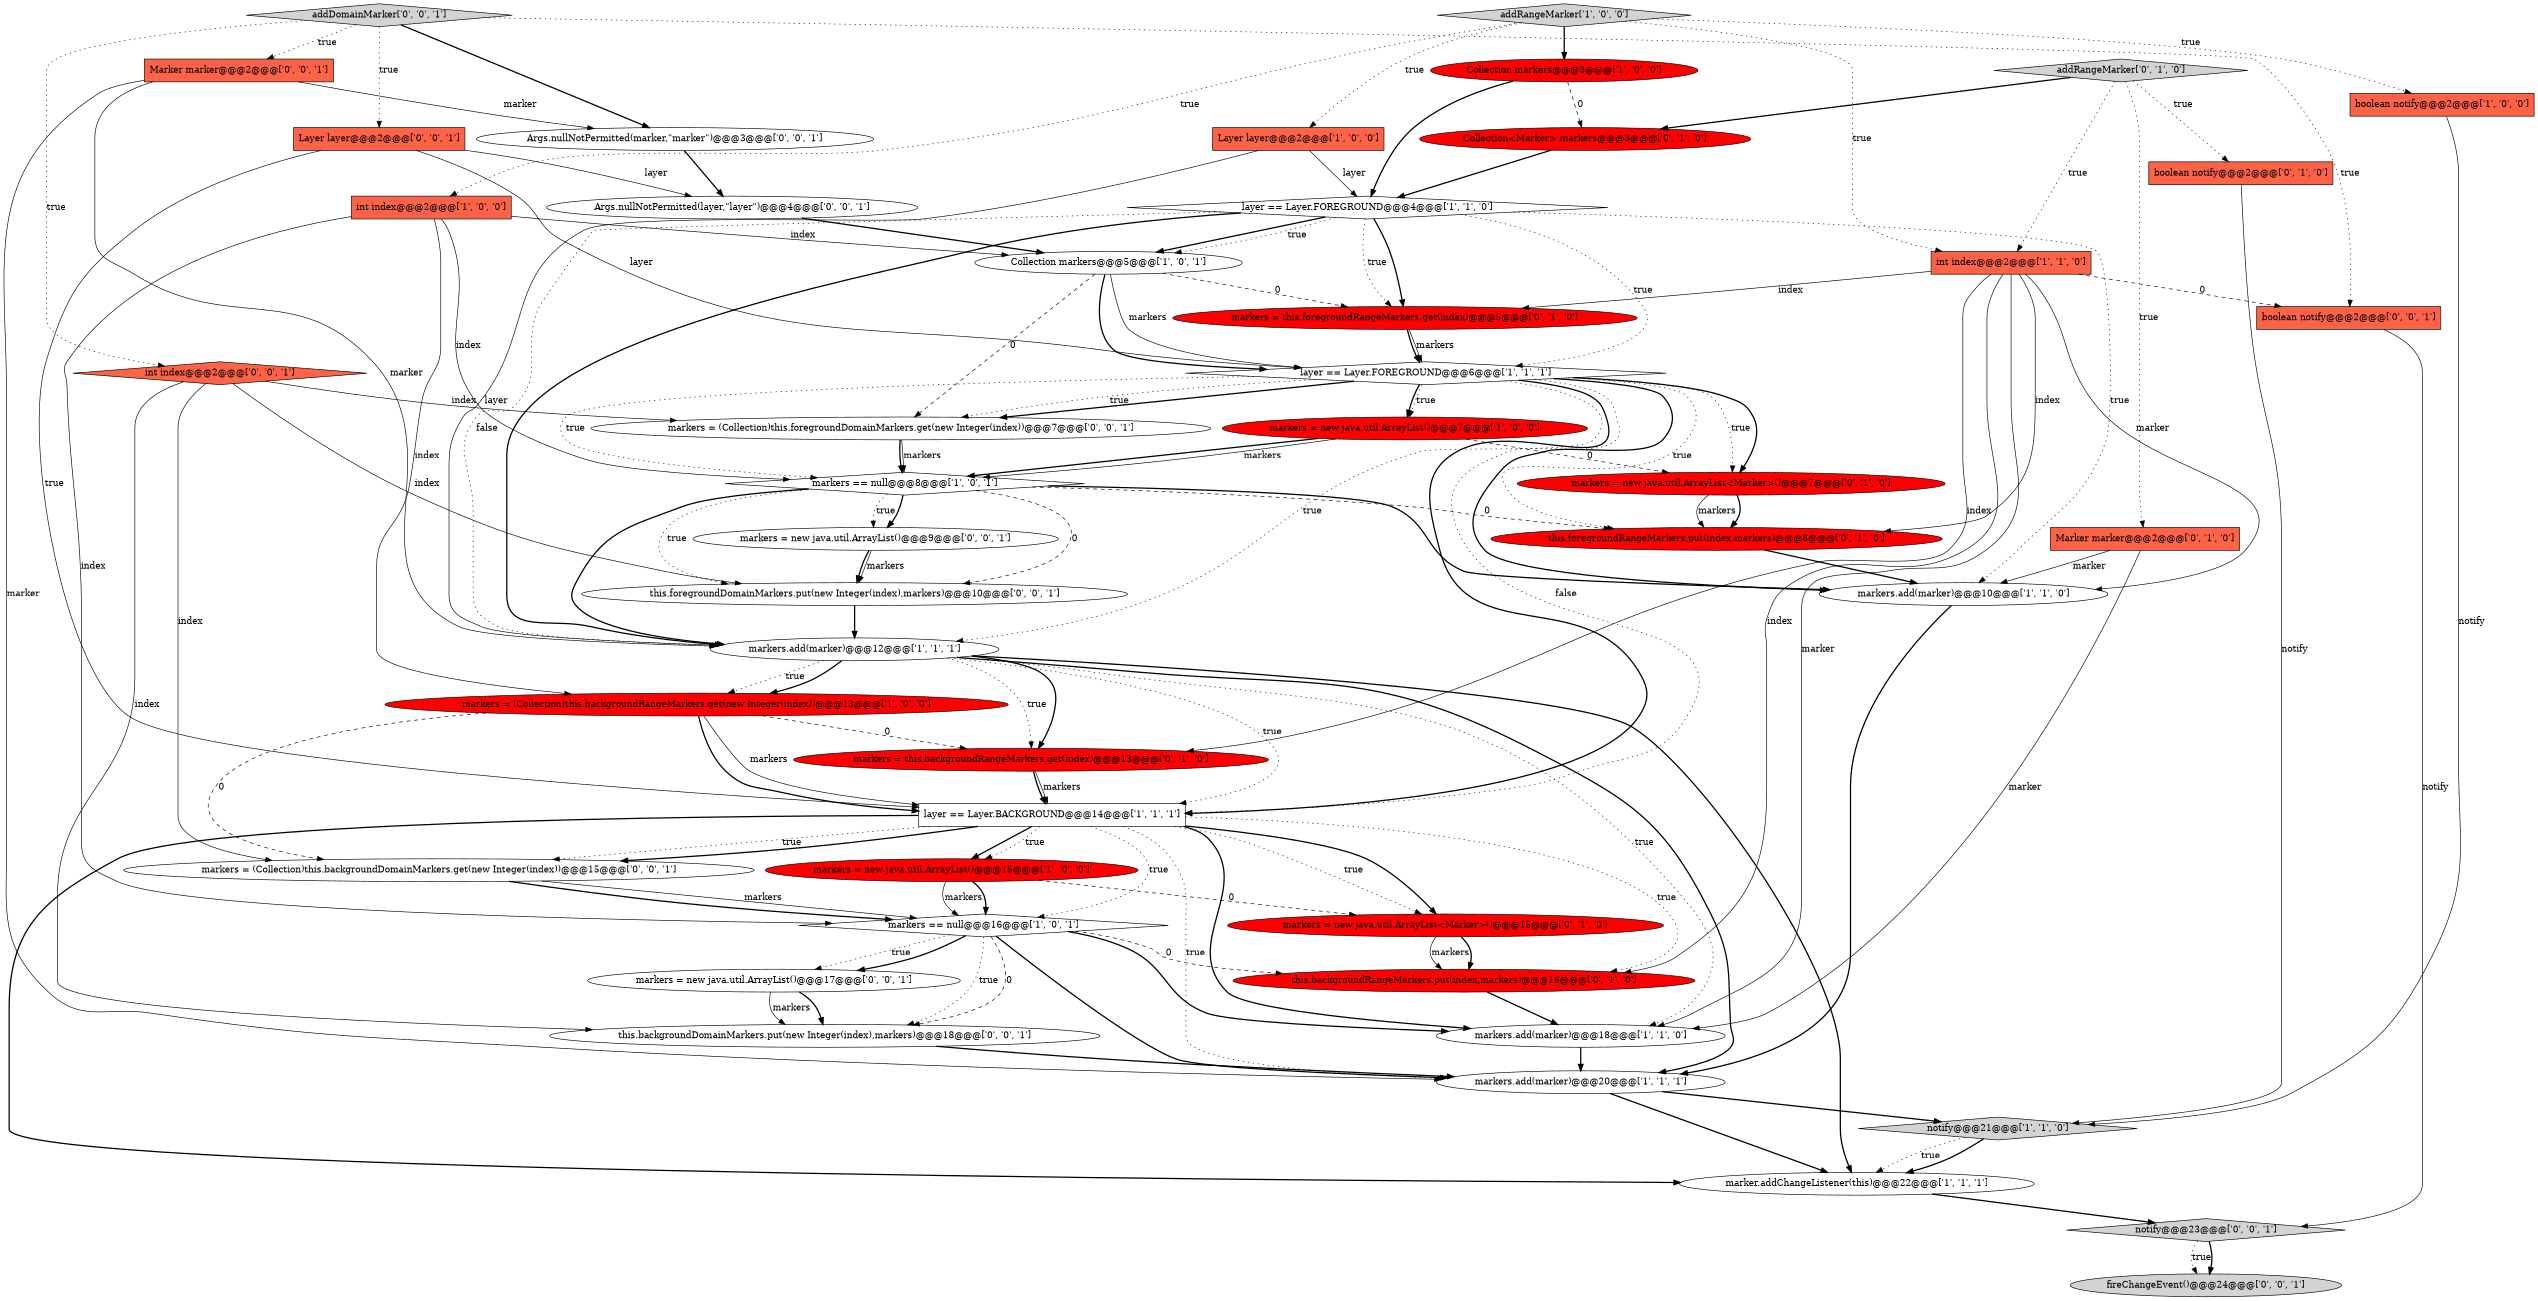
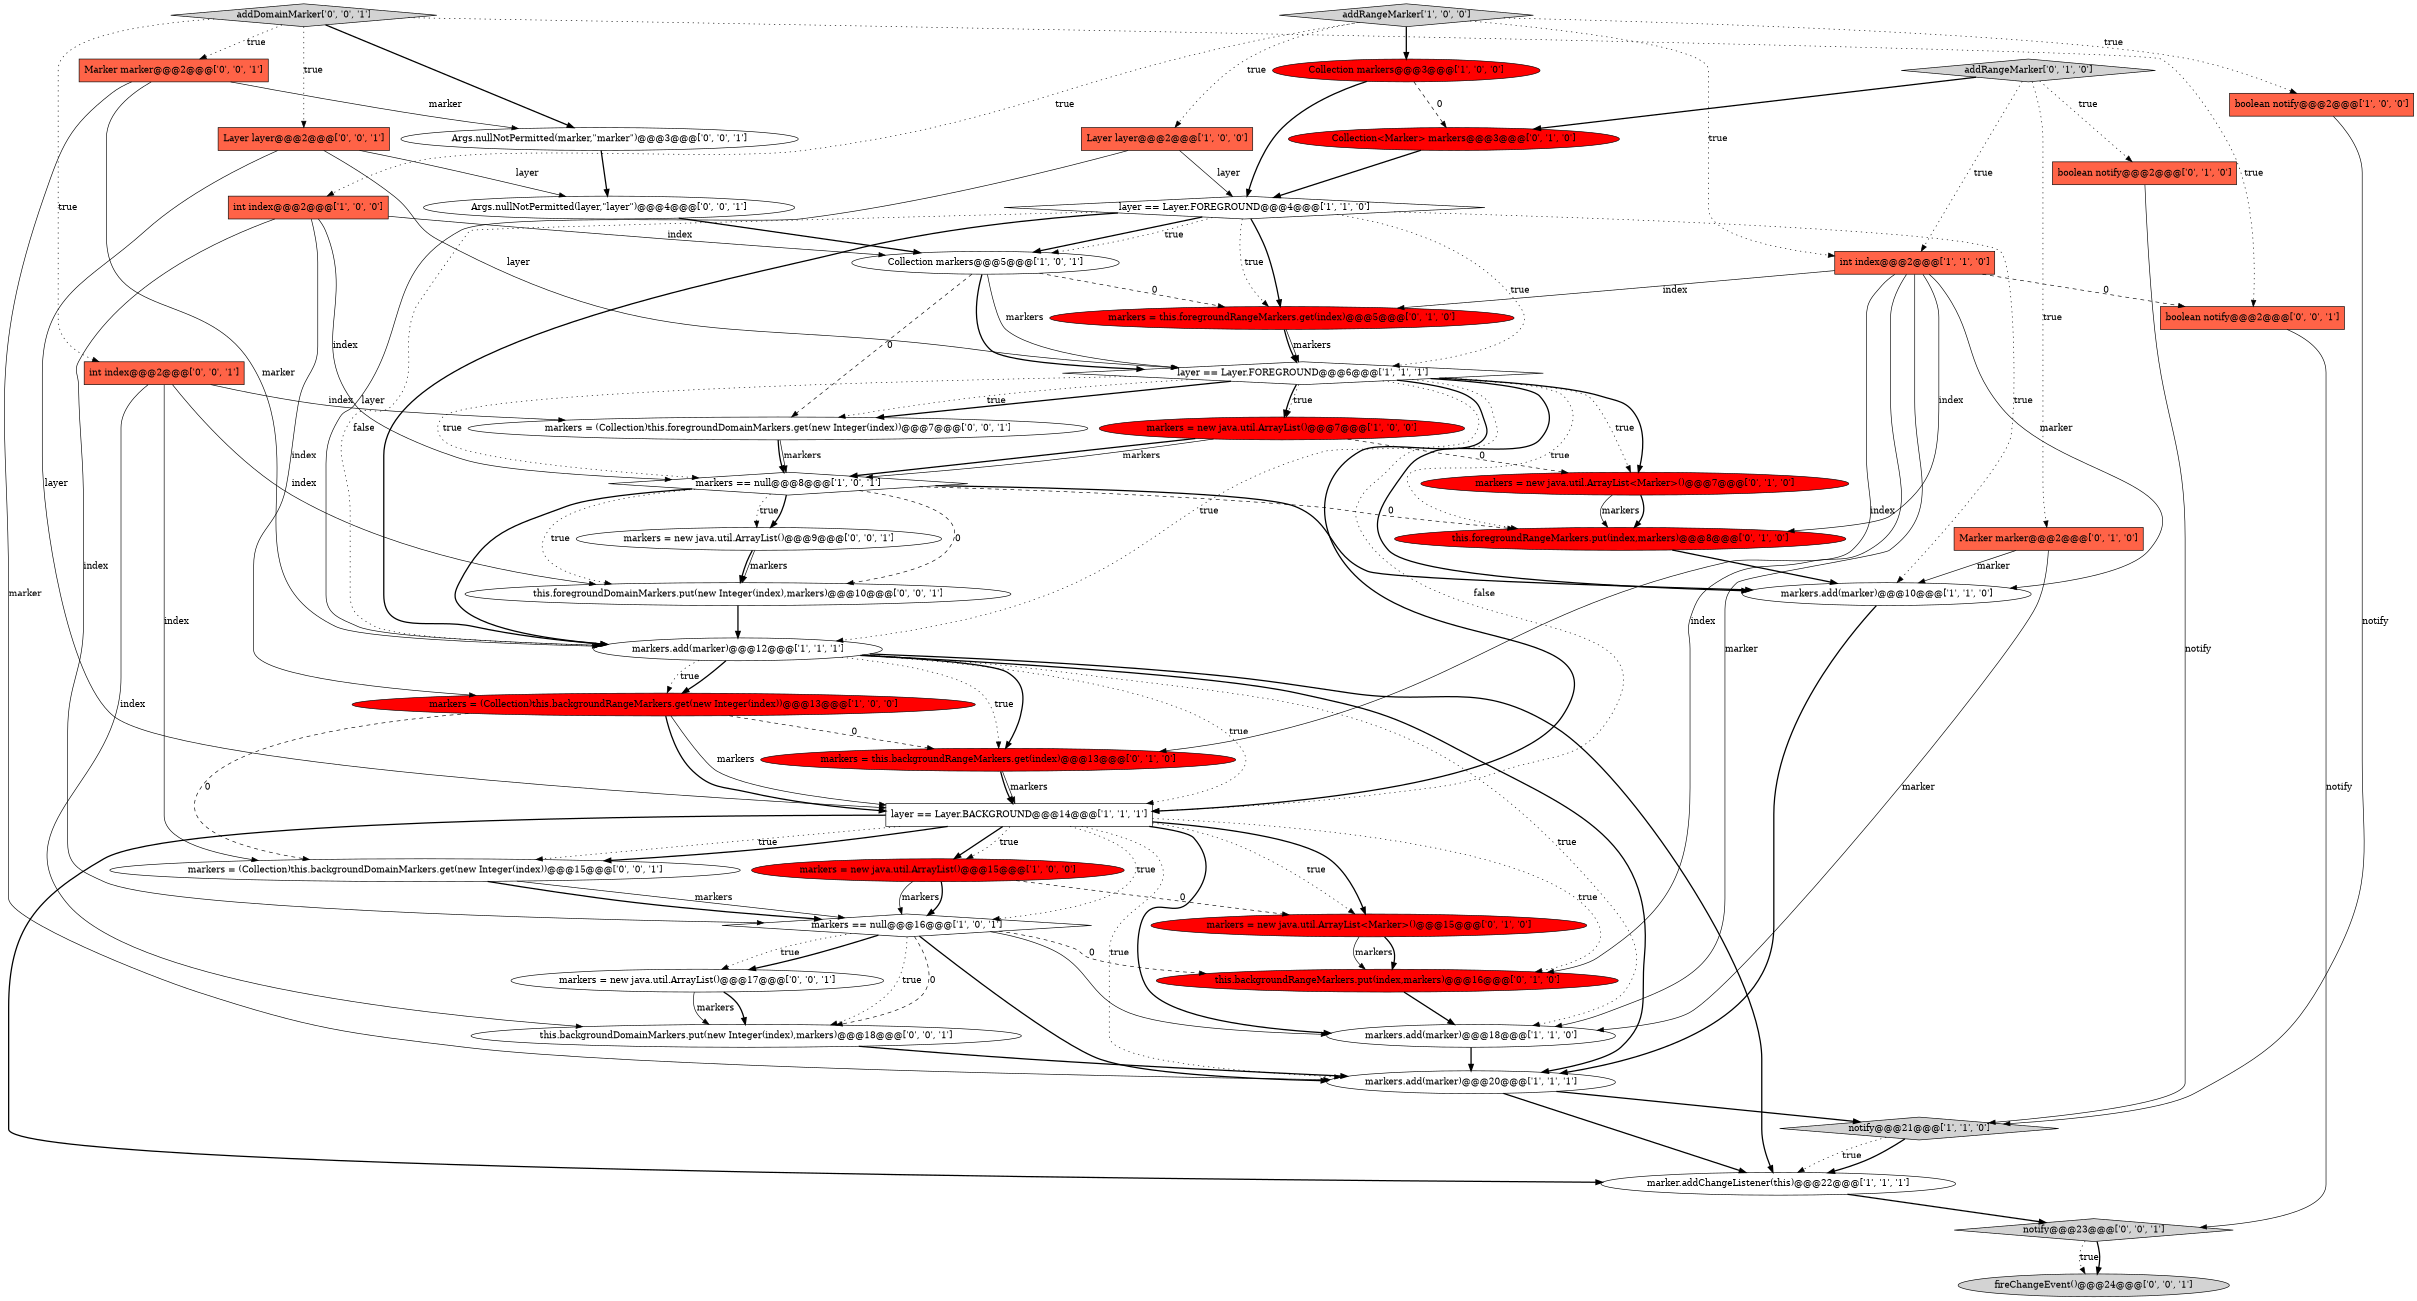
node "int index@@@2@@@['0', '0', '1']": shape diamond -> box
edge "Layer layer@@@2@@@['0', '0', '1']" -> "layer == Layer.BACKGROUND@@@14@@@['1', '1', '1']": label "true" -> "layer"
edge "markers == null@@@16@@@['1', '0', '1']" -> "markers.add(marker)@@@18@@@['1', '1', '0']": style bold -> solid
